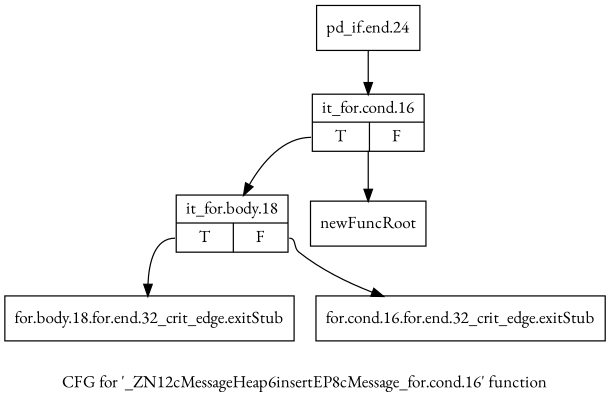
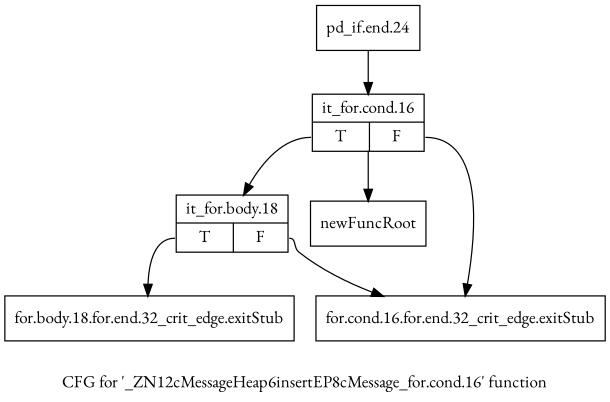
edge "it_for.cond.16" -> "for.cond.16.for.end.32_crit_edge.exitStub": added
